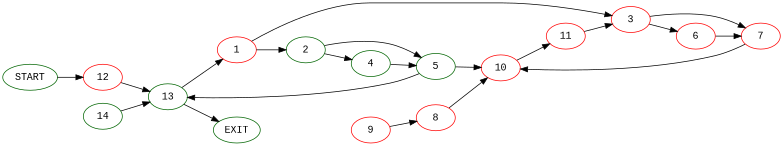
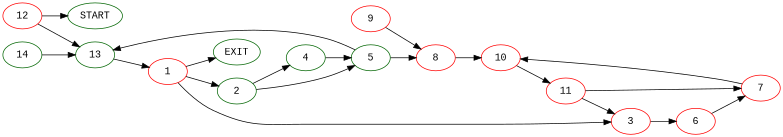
edge "3" -> "7": now "11" -> "7"
edge "5" -> "10": now "5" -> "8"
edge "START" -> "12": reversed
edge "13" -> "EXIT": now "1" -> "EXIT"
